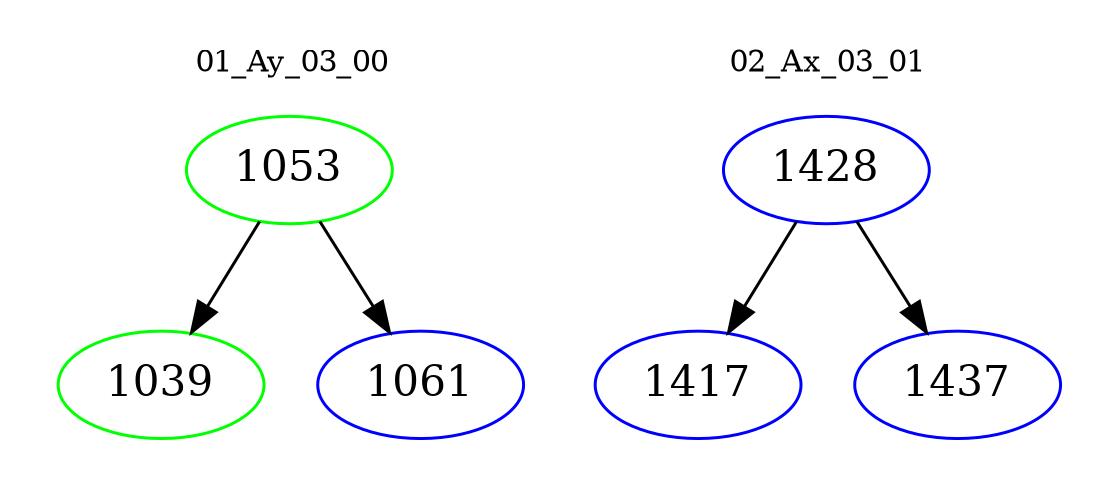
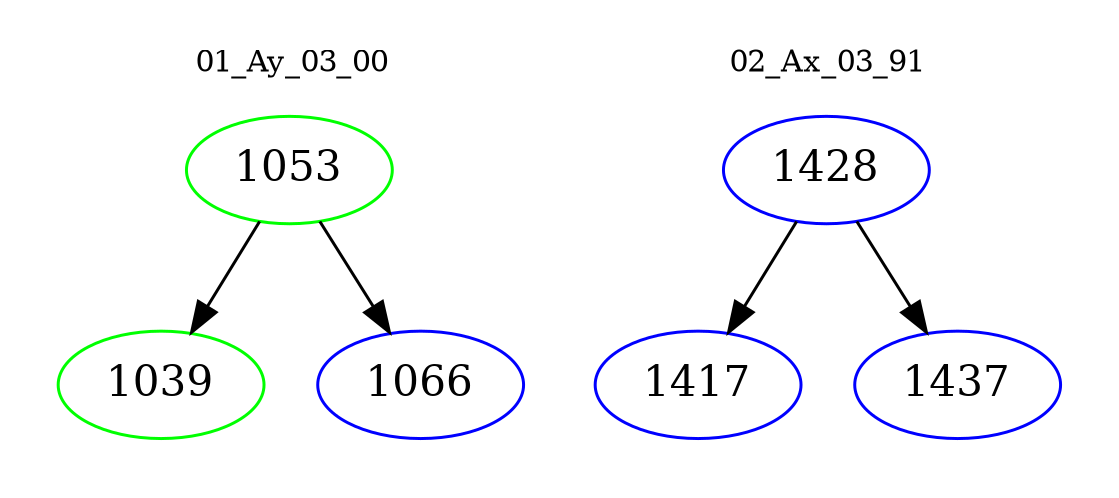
cluster "02_Ax_03_01": label "02_Ax_03_01" -> "02_Ax_03_91"
node "1061": label "1061" -> "1066"
